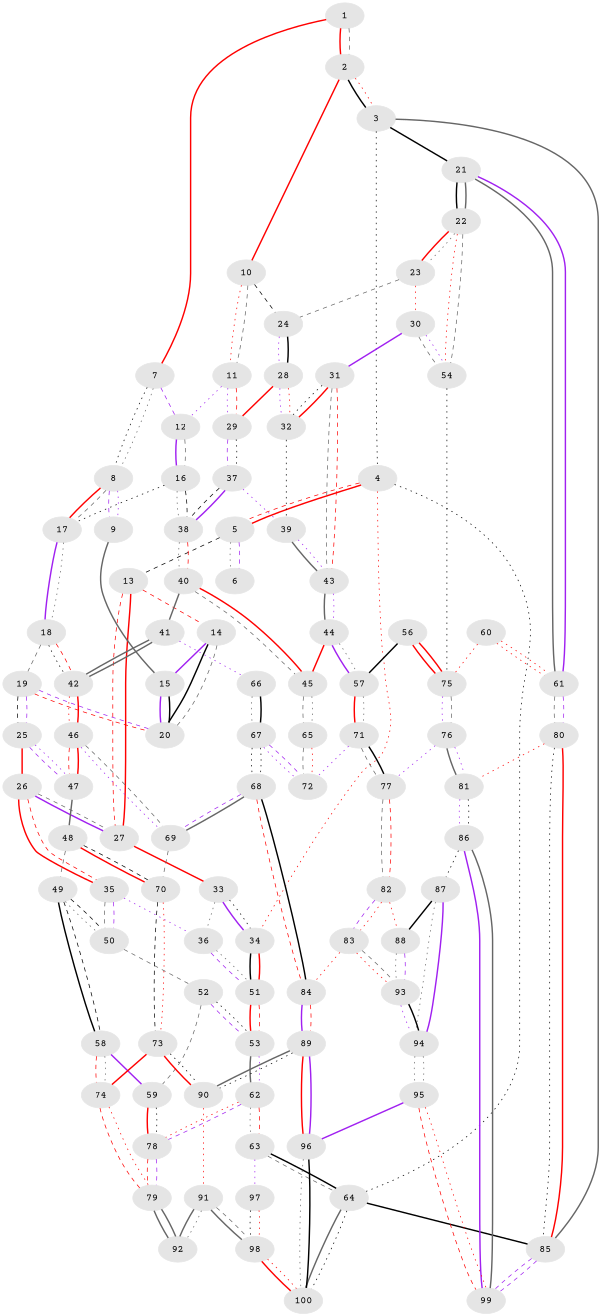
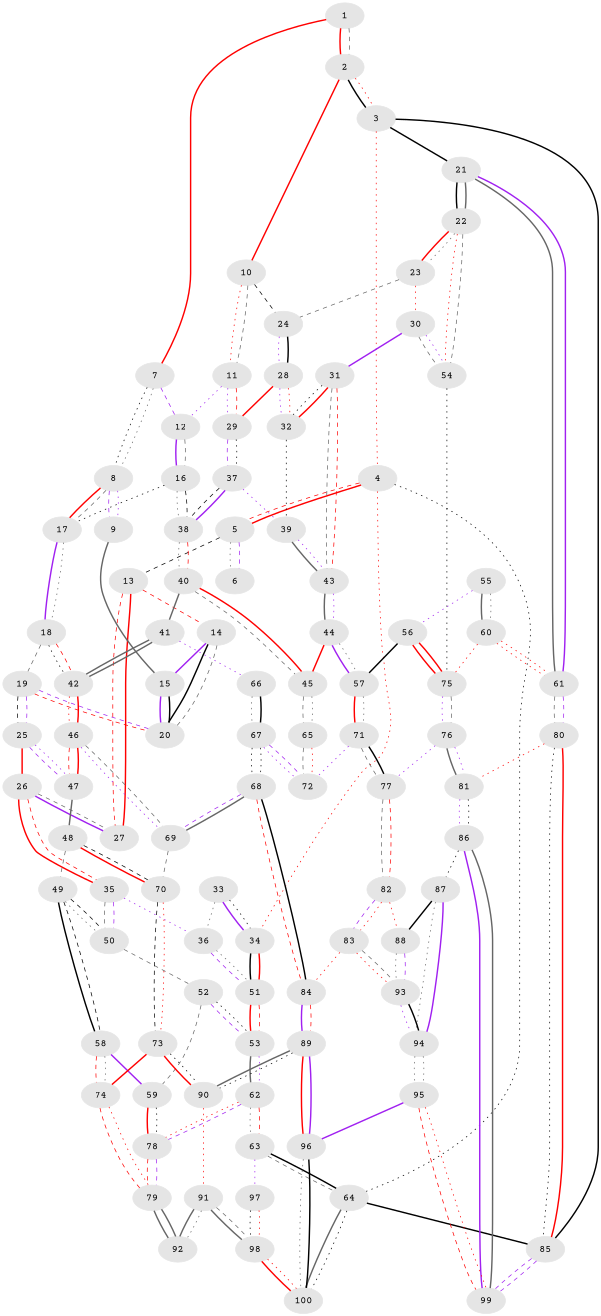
edge "3" -- "4": color black -> red
node "55": added
edge "3" -- "85": color gray40 -> black
edge "27" -- "33": removed
